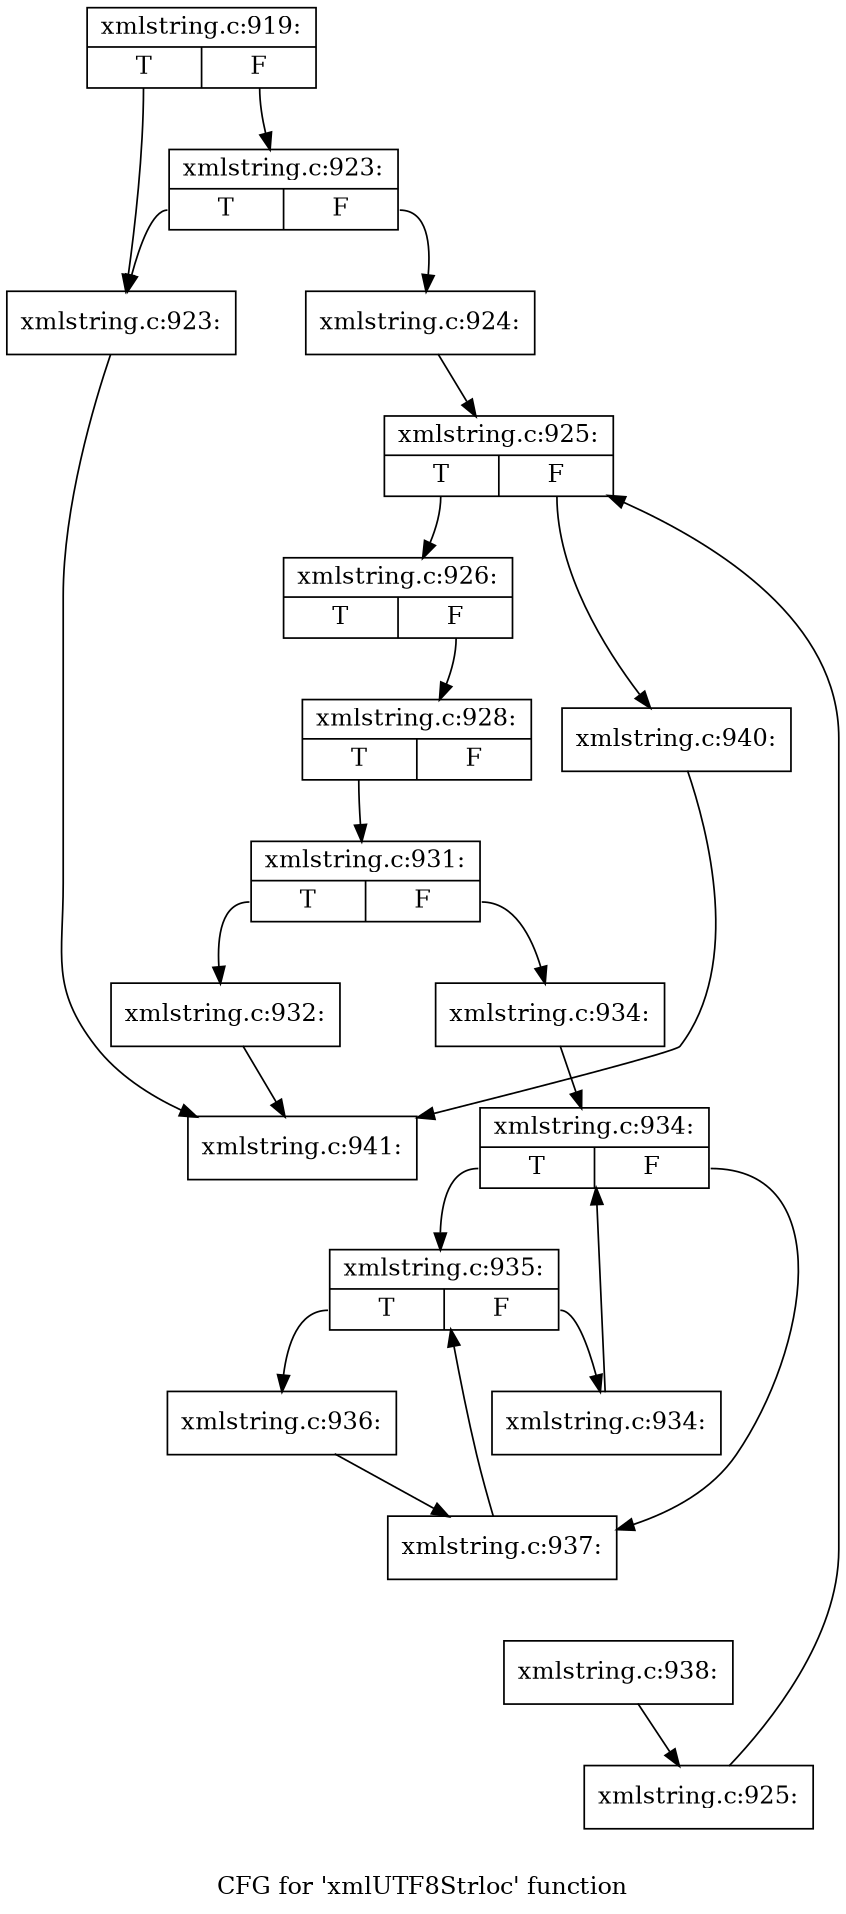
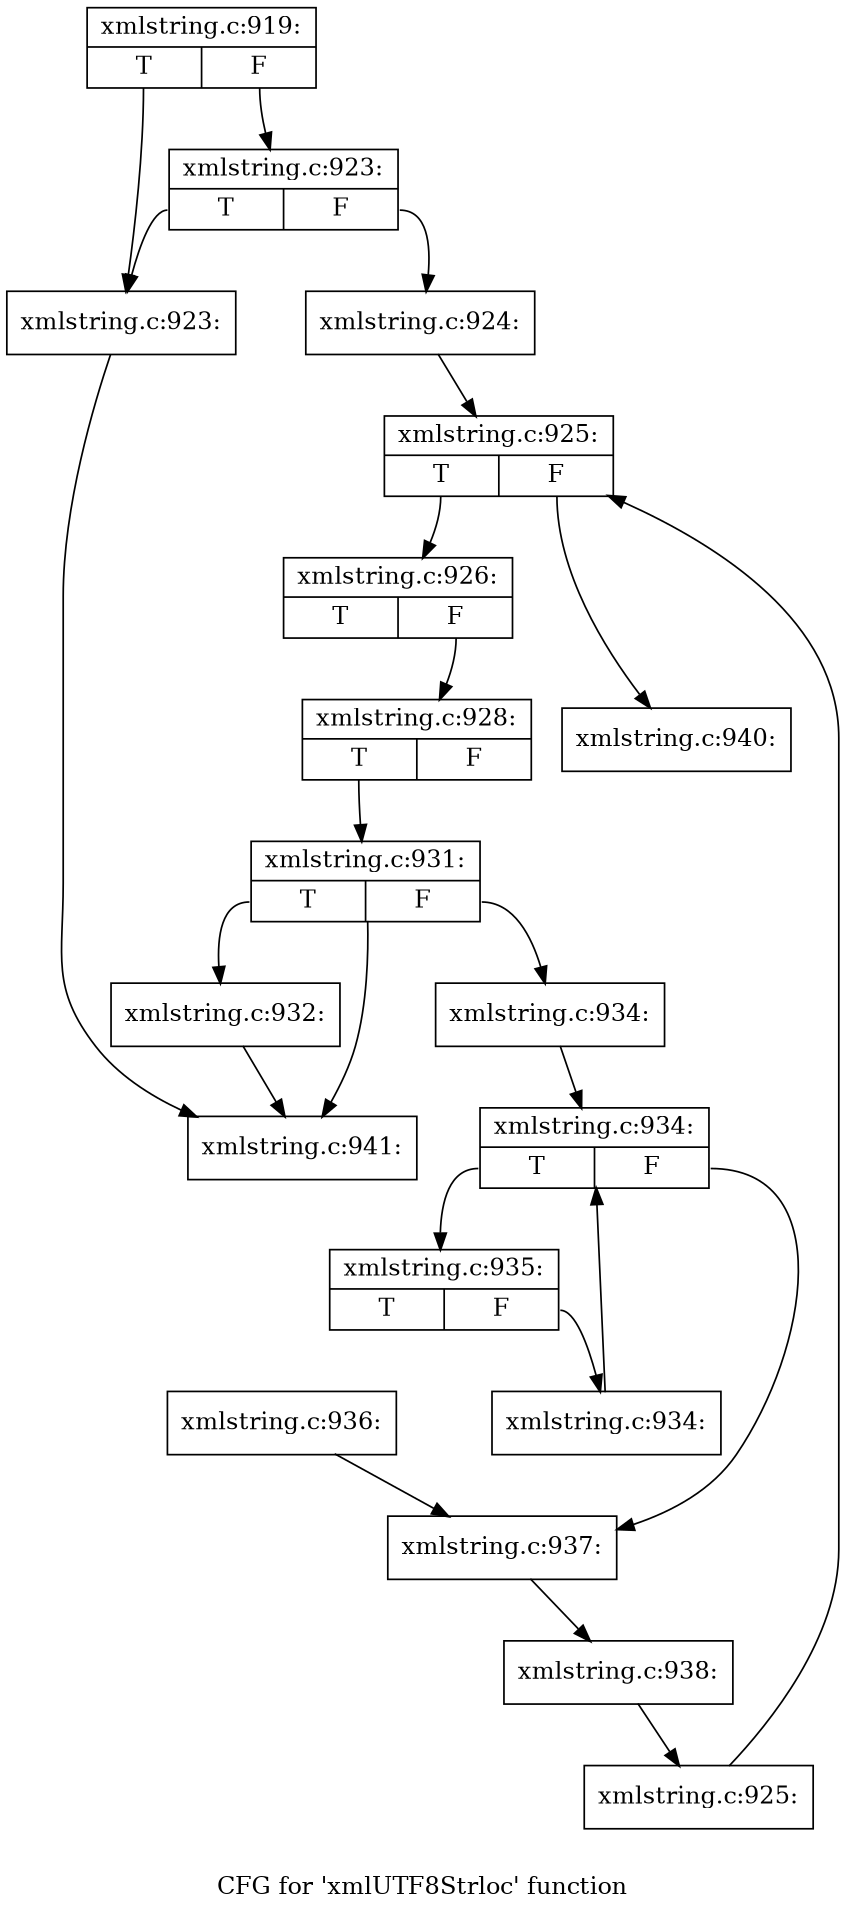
edge "xmlstring.c:940:" -> "xmlstring.c:941:": now "xmlstring.c:931:" -> "xmlstring.c:941:"
edge "xmlstring.c:935:" -> "xmlstring.c:936:": removed
edge "xmlstring.c:937:" -> "xmlstring.c:935:": now "xmlstring.c:937:" -> "xmlstring.c:938:"
